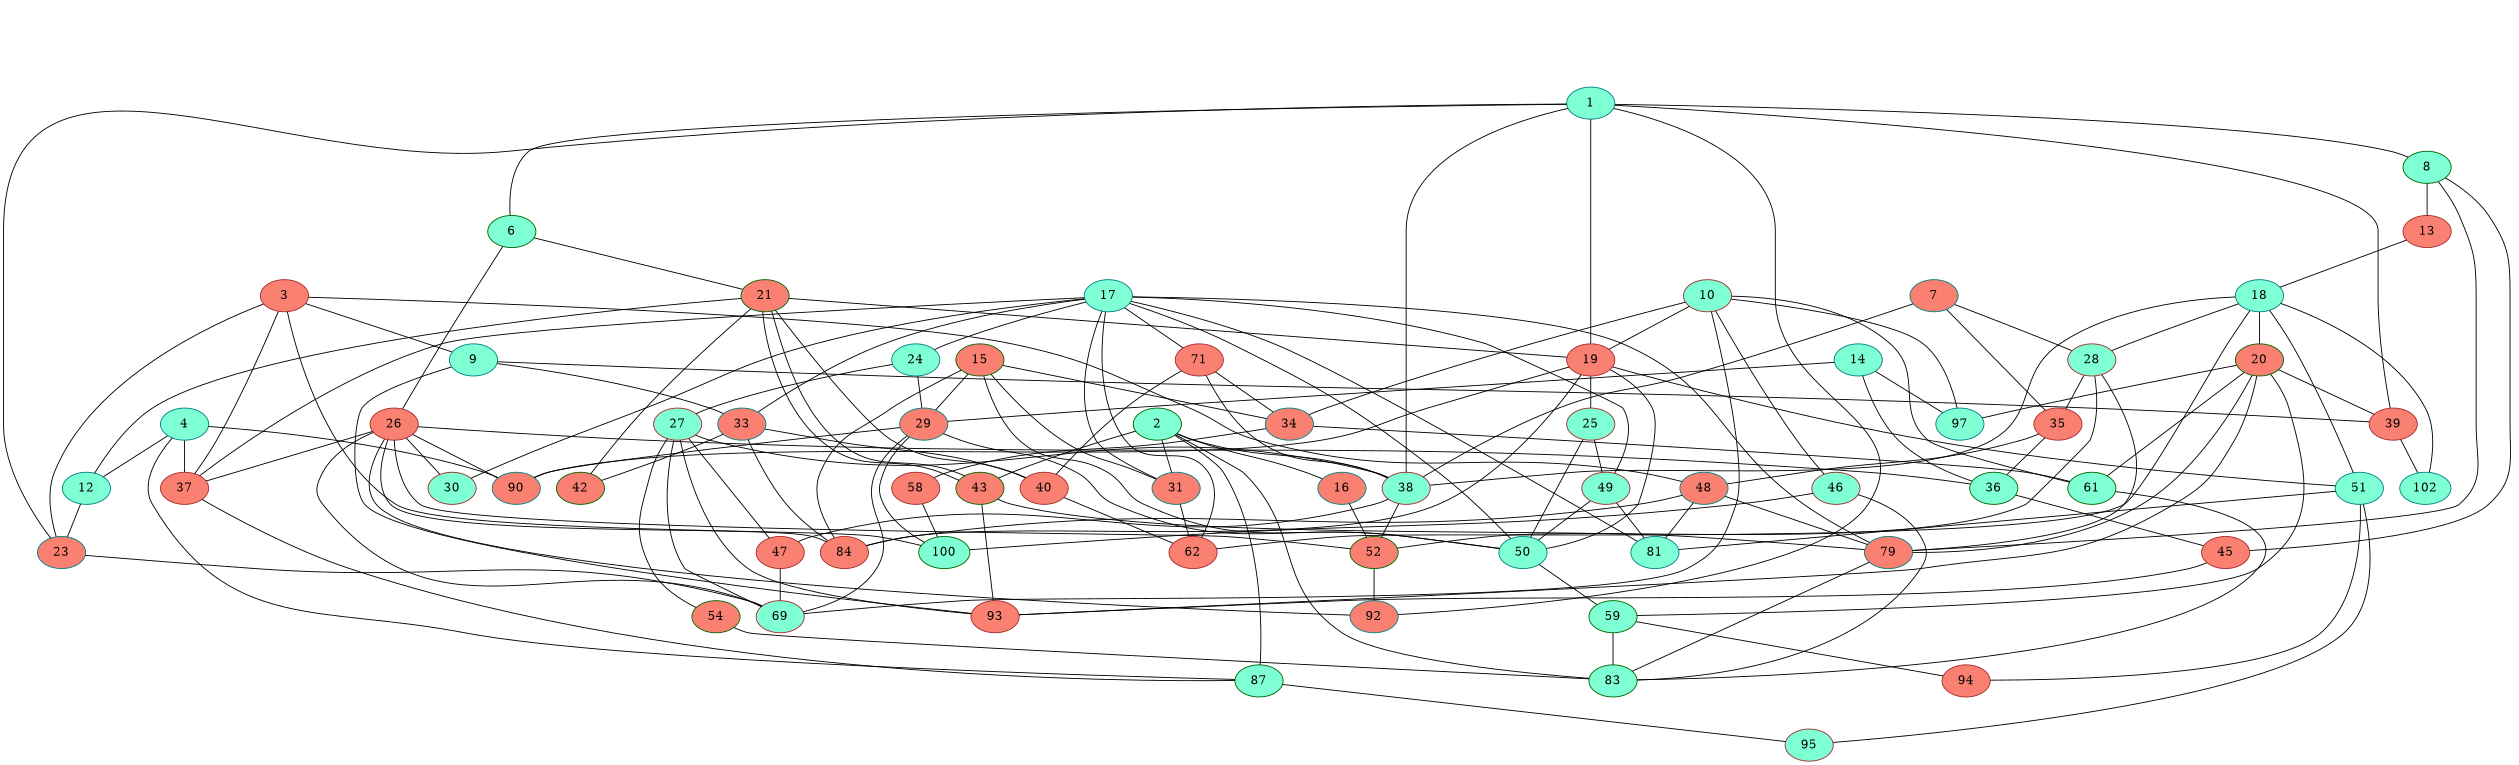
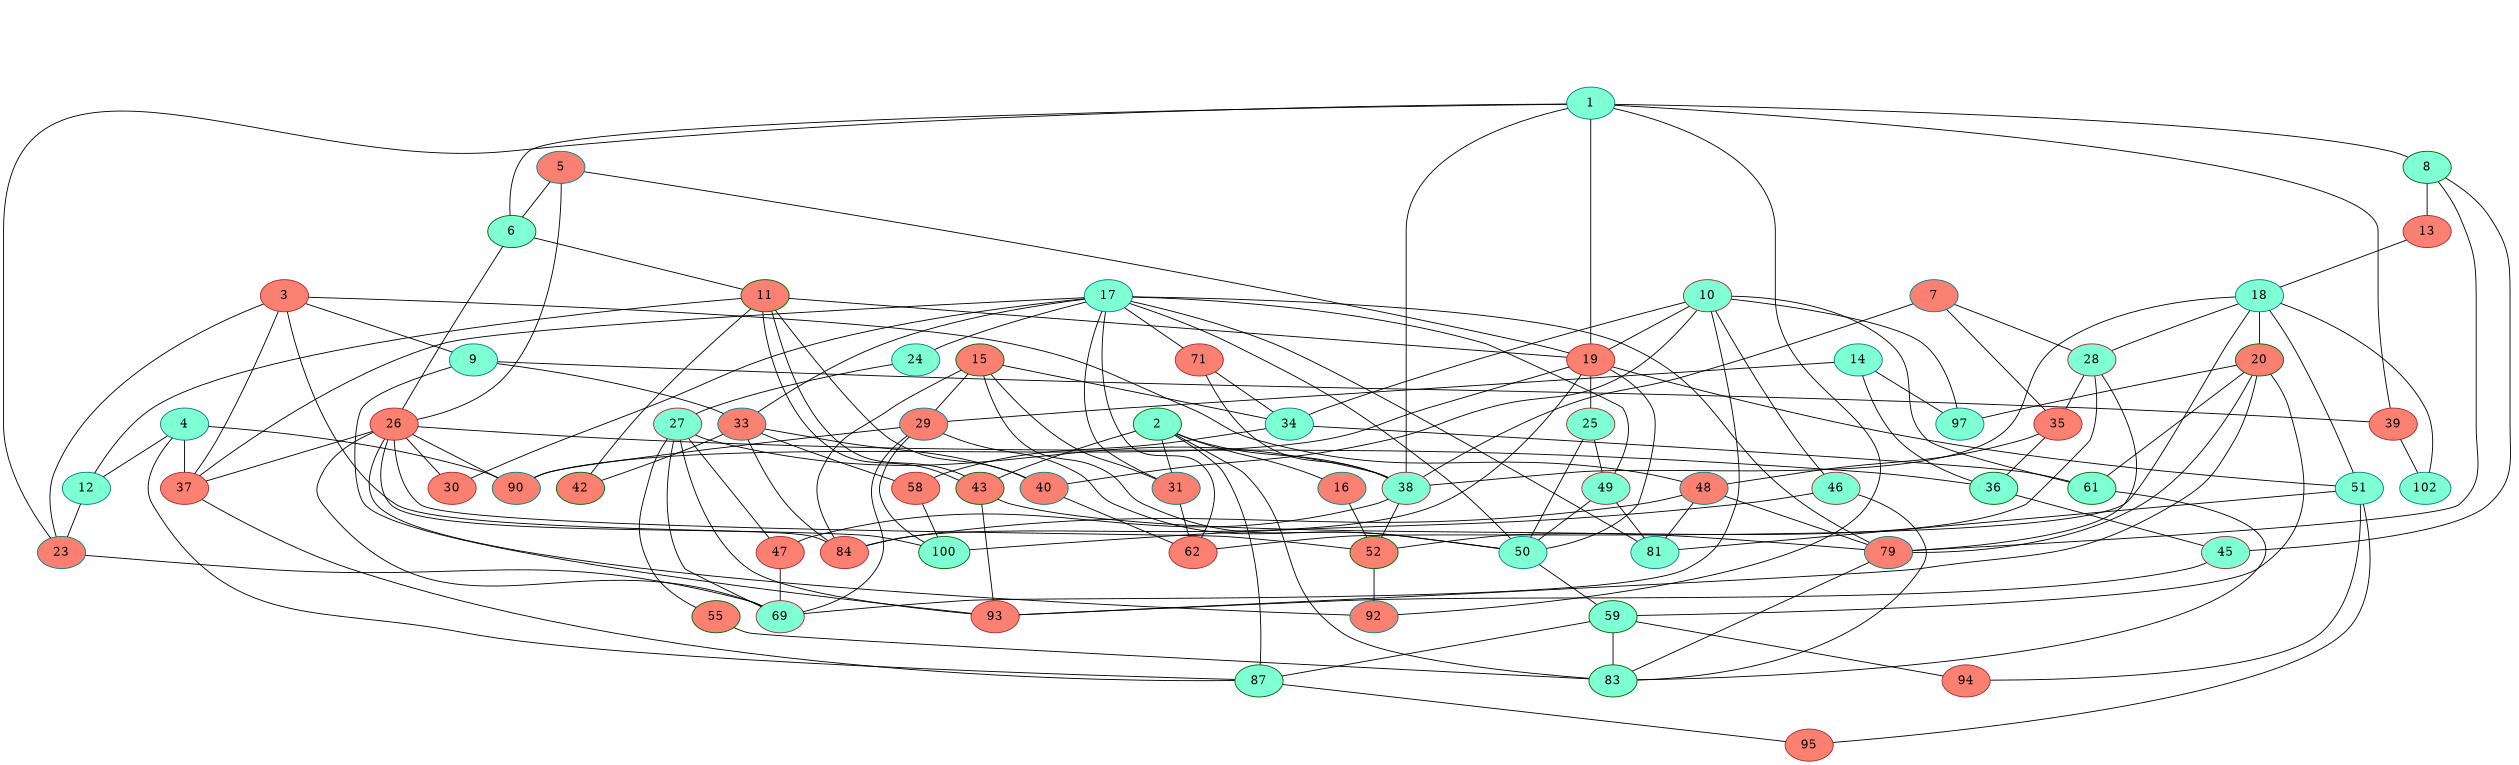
node "5": added
node "21": label "21" -> "11"
edge "20" -- "39": removed
edge "24" -- "29": removed
edge "71" -- "40": now "10" -- "40"
node "34": fillcolor salmon -> aquamarine
edge "33" -- "58": added
node "30": fillcolor aquamarine -> salmon
node "40": color brown -> teal
node "45": fillcolor salmon -> aquamarine
node "54": label "54" -> "55"
edge "59" -- "87": added
node "95": fillcolor aquamarine -> salmon
